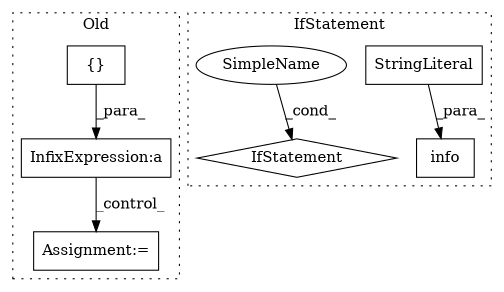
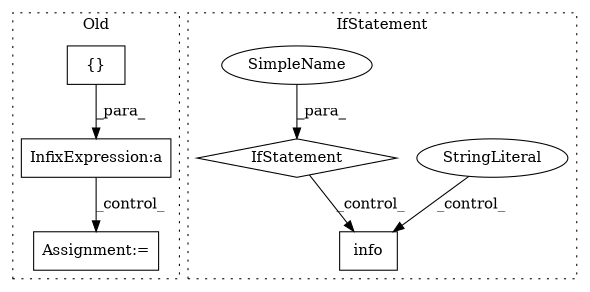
node "StringLiteral": shape box -> ellipse
edge "SimpleName" -> "IfStatement": label "_cond_" -> "_para_"
edge "StringLiteral" -> "info": label "_para_" -> "_control_"
edge "IfStatement" -> "info": added, label "_control_"
